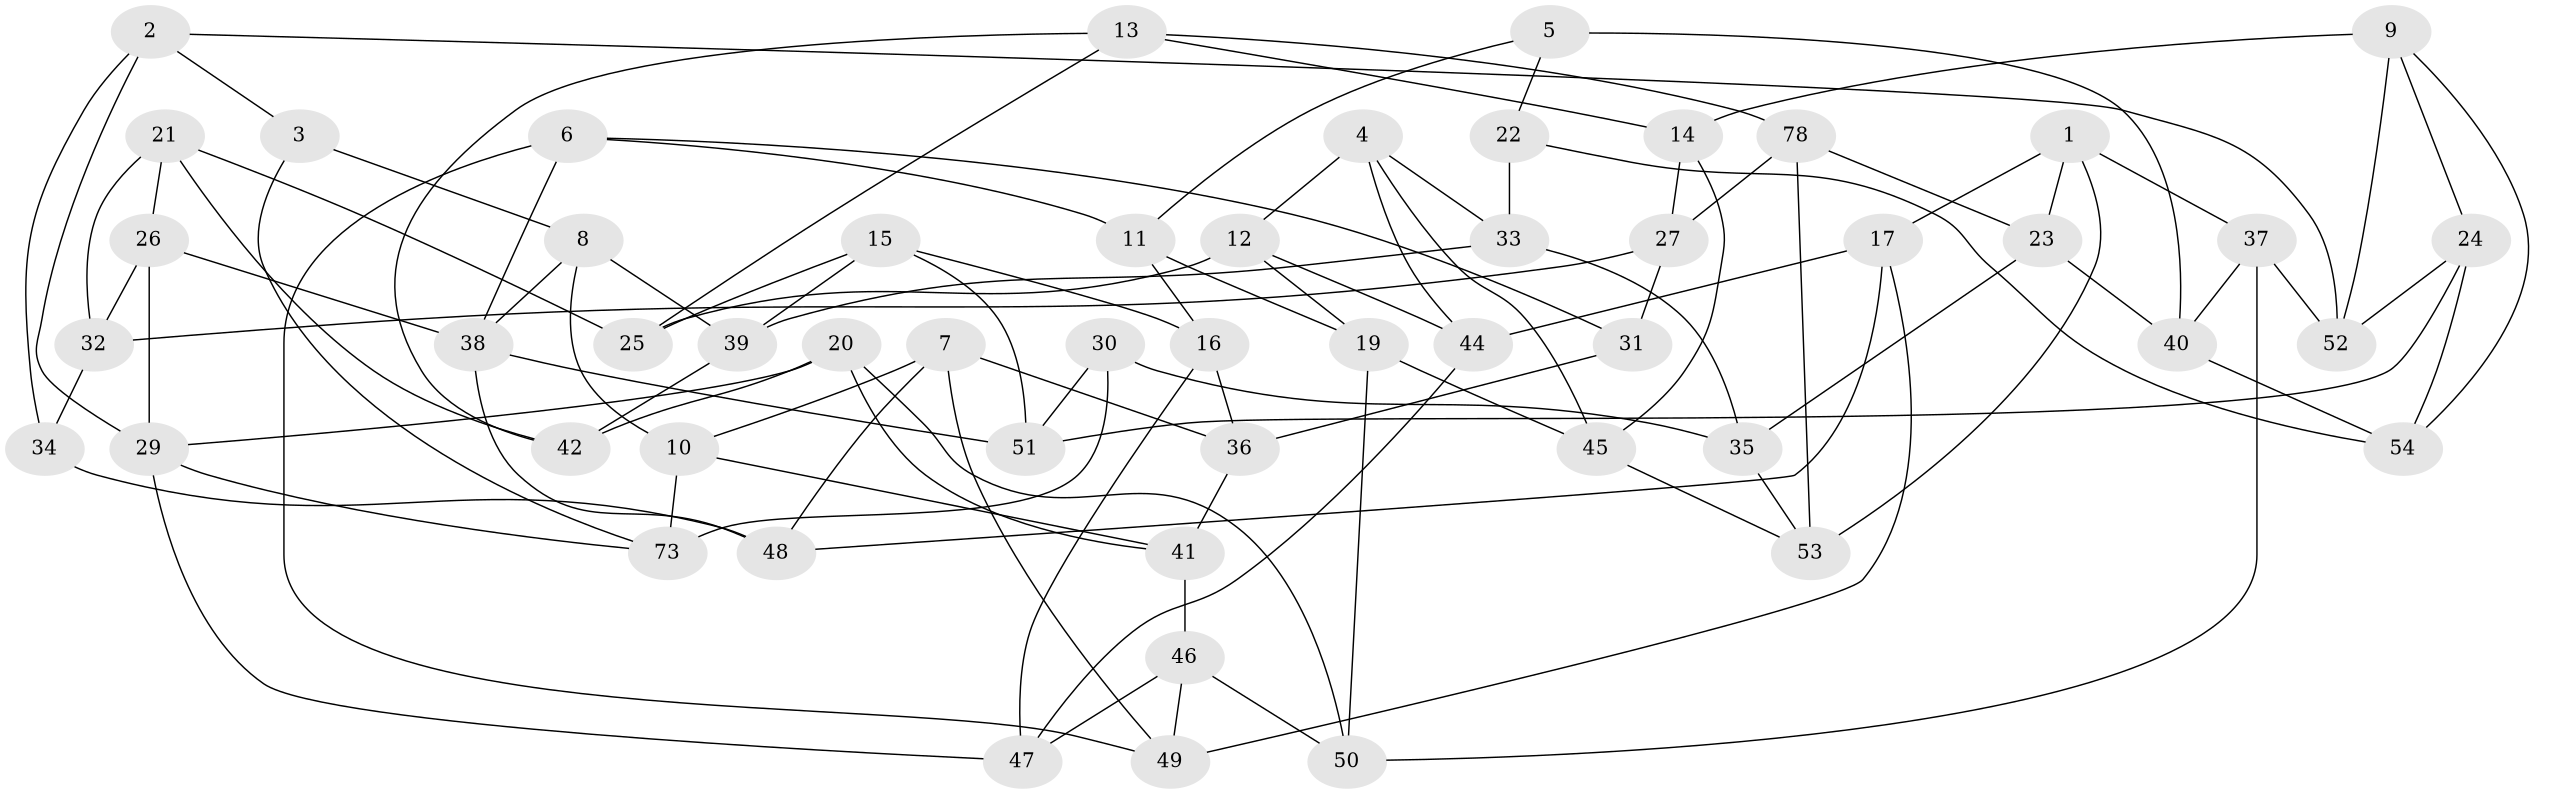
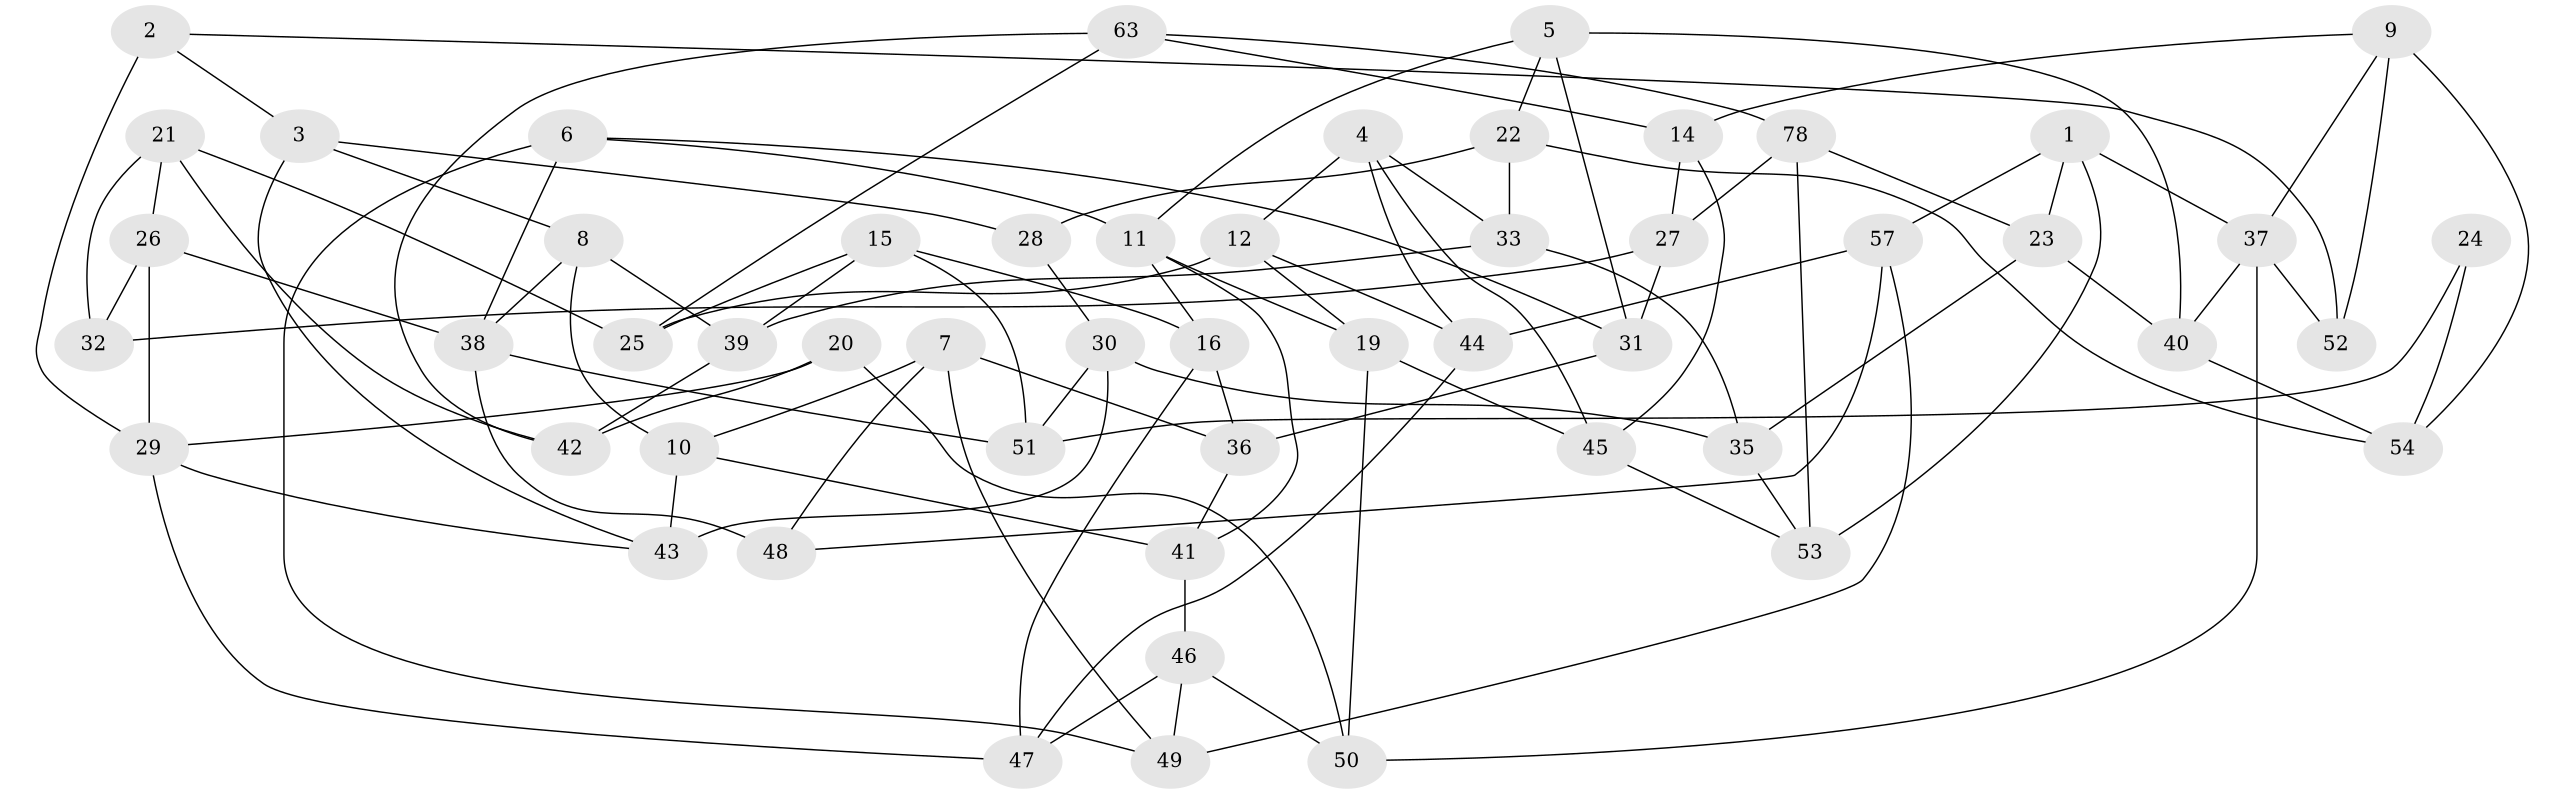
node "13": label "13" -> "63"
edge "9" -- "24": now "9" -- "37"
edge "5" -- "31": added
node "28": added
node "17": label "17" -> "57"
edge "24" -- "52": removed
node "34": removed
edge "20" -- "41": now "11" -- "41"
node "73": label "73" -> "43"
